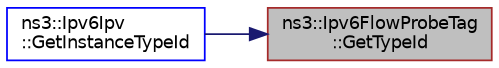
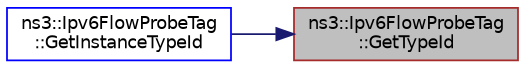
node "ns3::Ipv6Ipv ::GetInstanceTypeId": label "ns3::Ipv6Ipv ::GetInstanceTypeId" -> "ns3::Ipv6FlowProbeTag ::GetInstanceTypeId"
